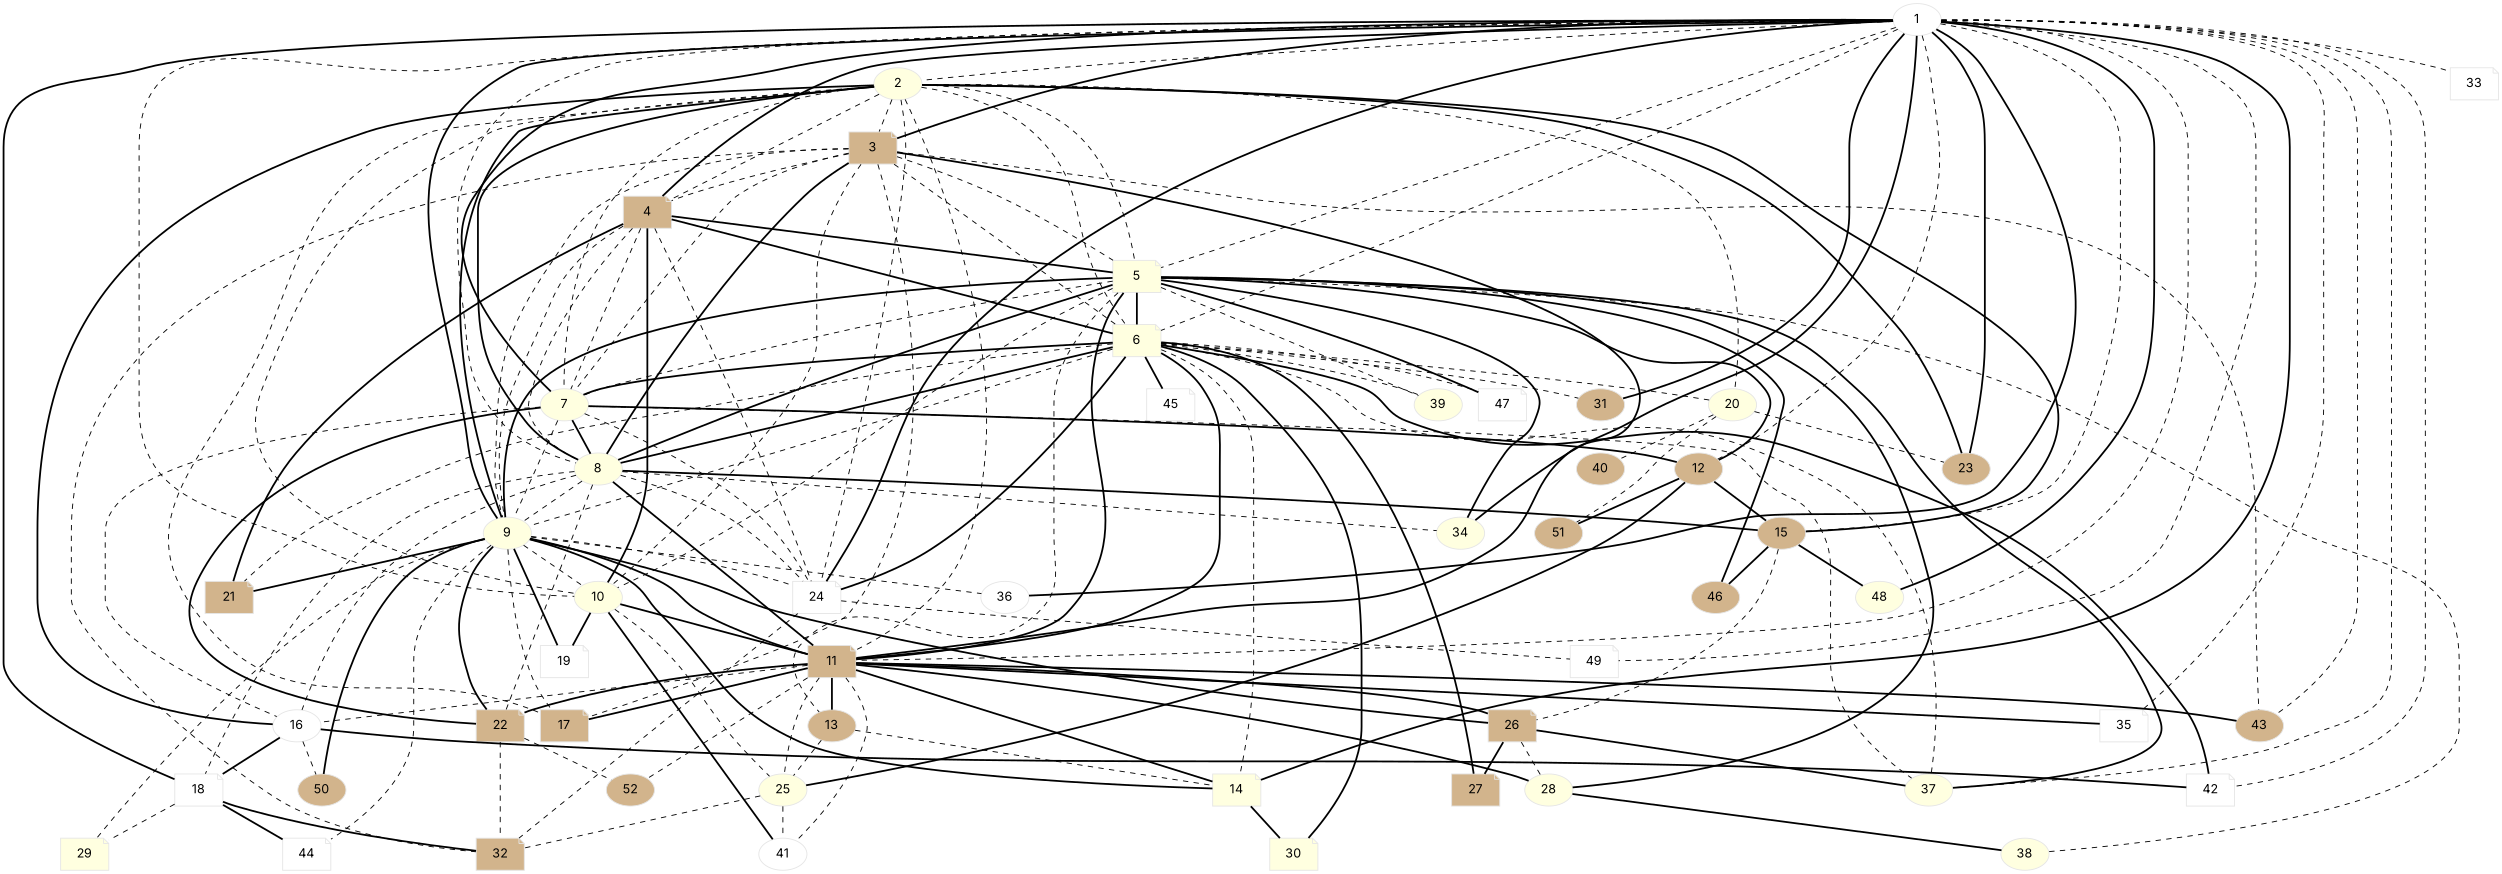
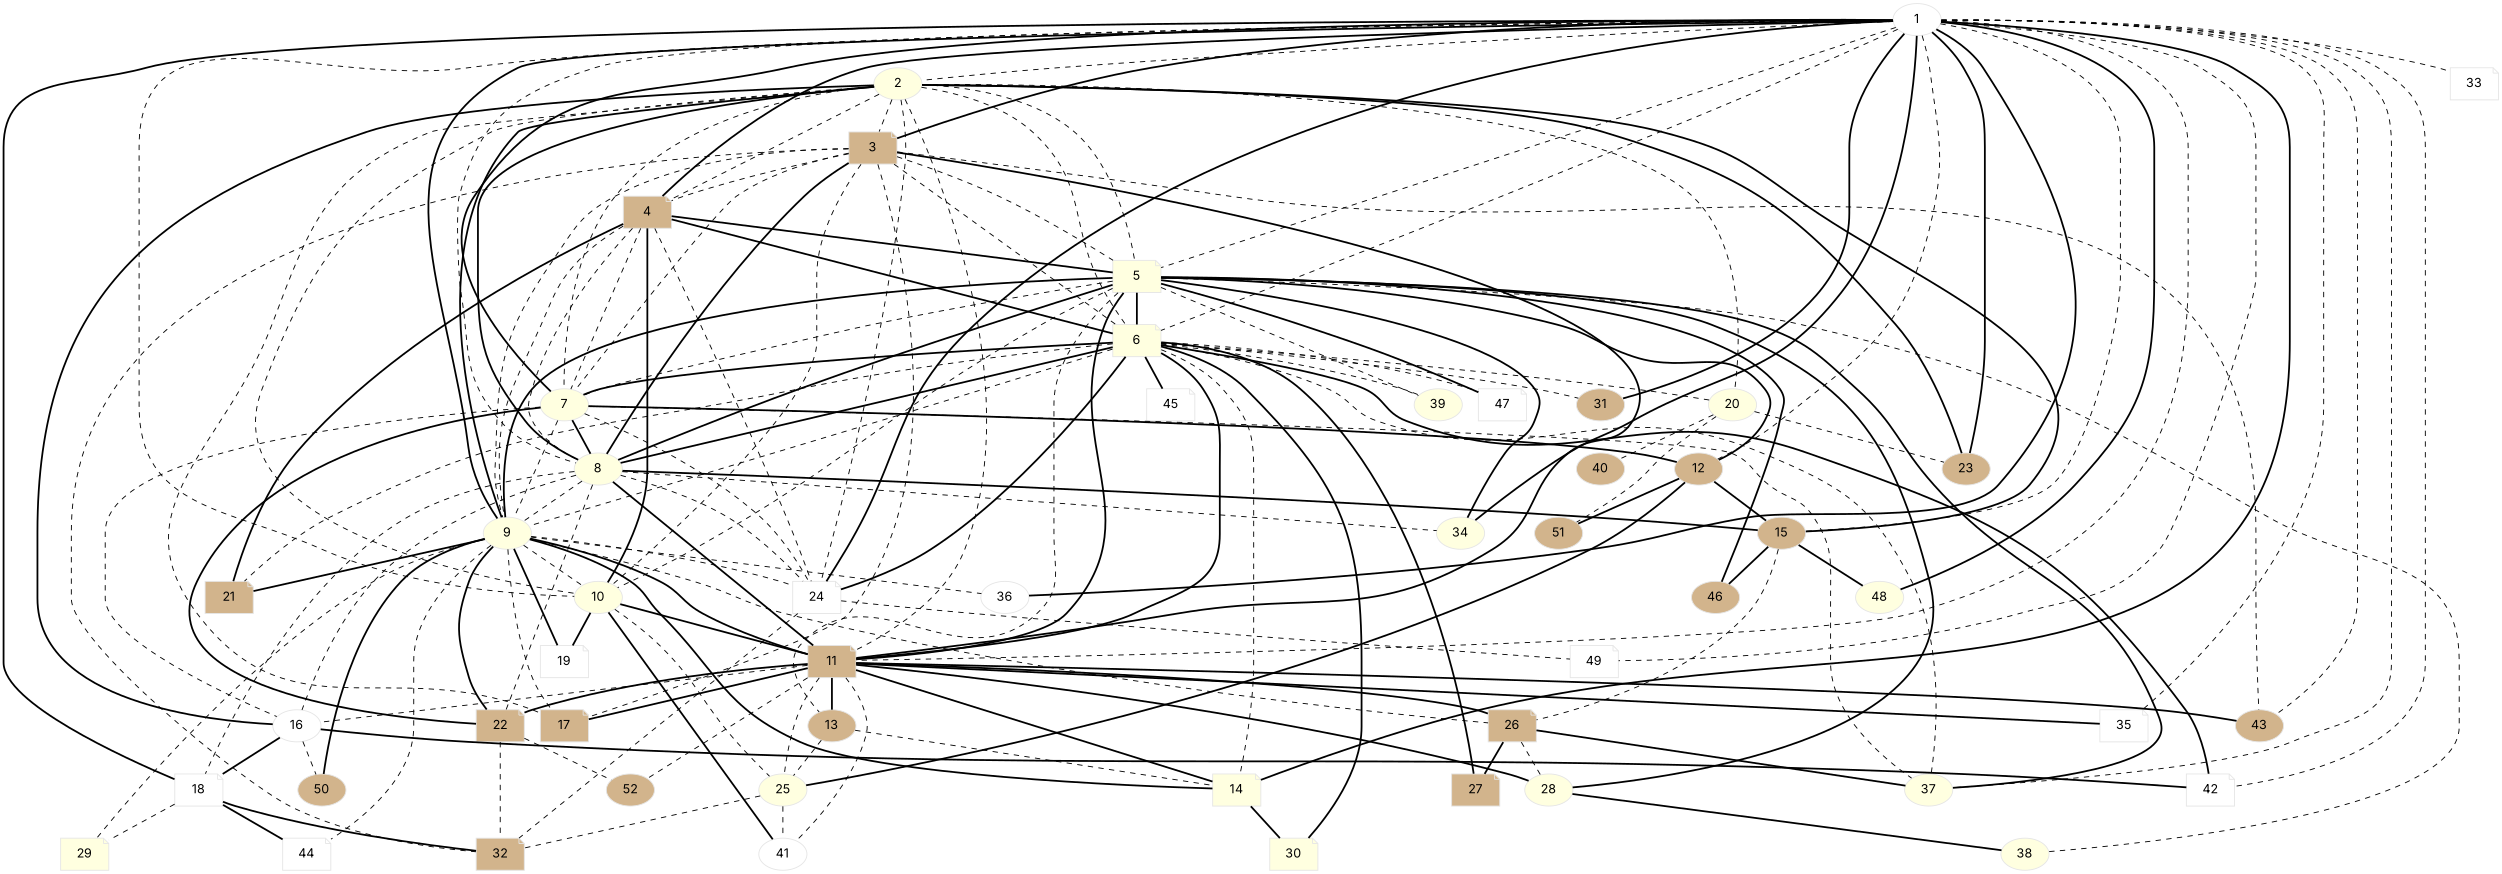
edge "9" -- "26": style bold -> dashed
